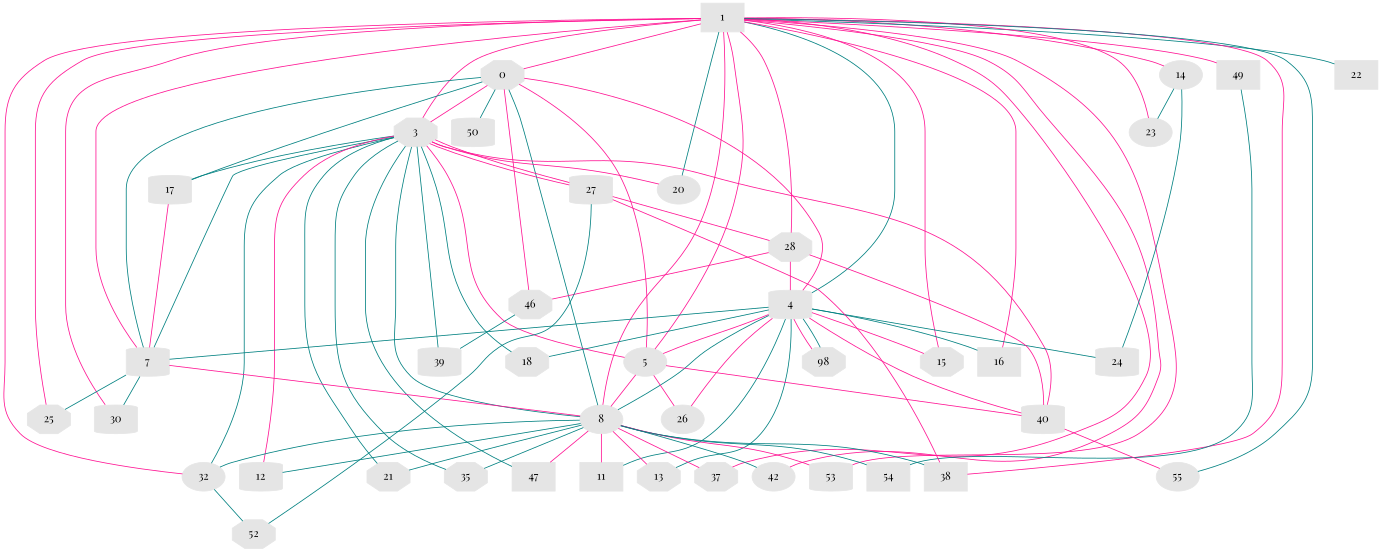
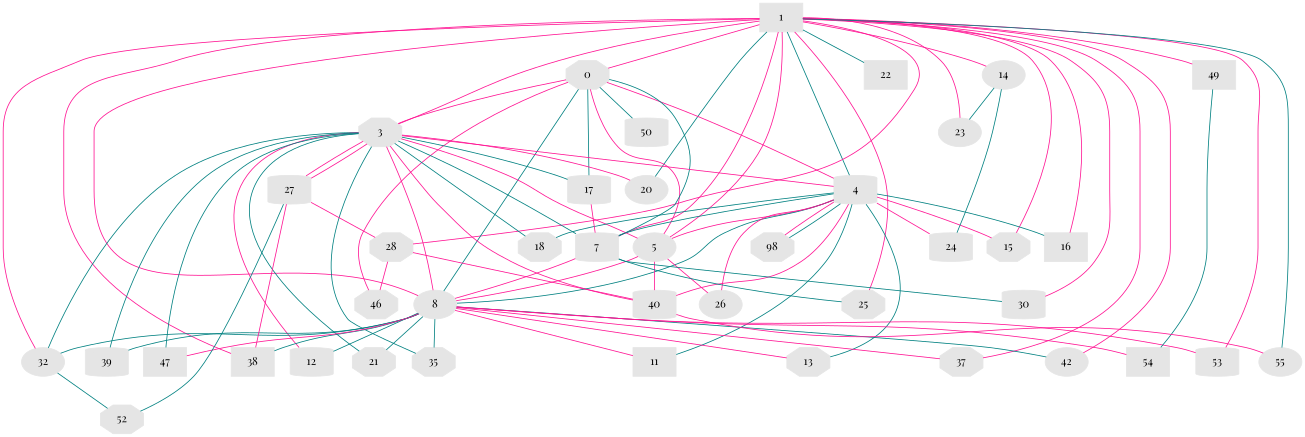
edge "28" -- "4": now "3" -- "4"
edge "46" -- "39": now "8" -- "39"
edge "4" -- "24": color teal -> deeppink
edge "3" -- "8": color teal -> deeppink
edge "8" -- "54": color teal -> deeppink
